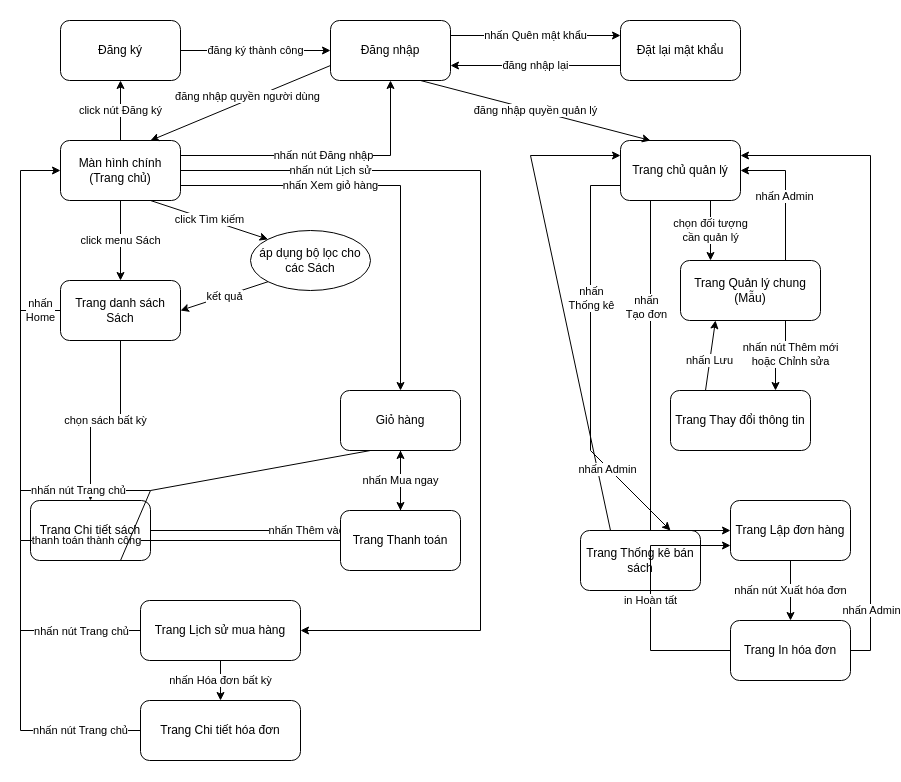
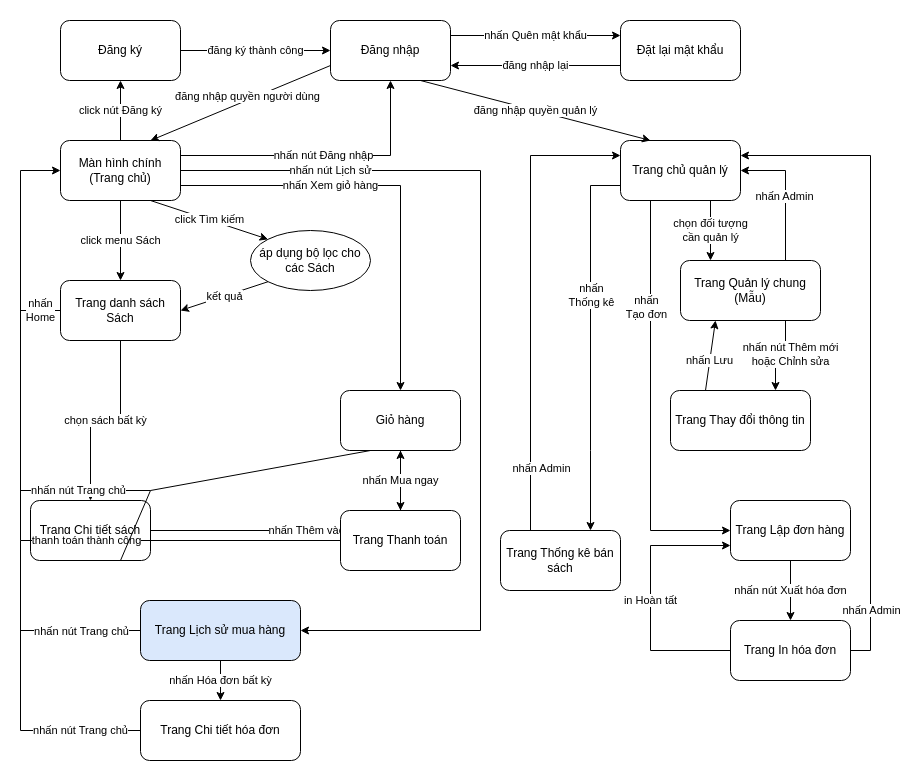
node "Trang Thống kê bán sách": moved (641, 561) -> (561, 561)
node "Trang Lịch sử mua hàng": fillcolor #ffffff -> #dae8fc
